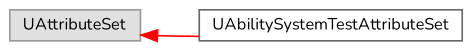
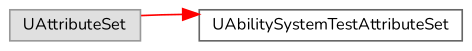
edge "UAbilitySystemTestAttributeSet" -> "UAttributeSet": reversed
